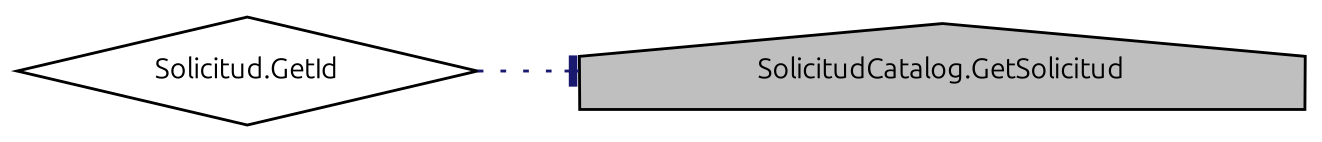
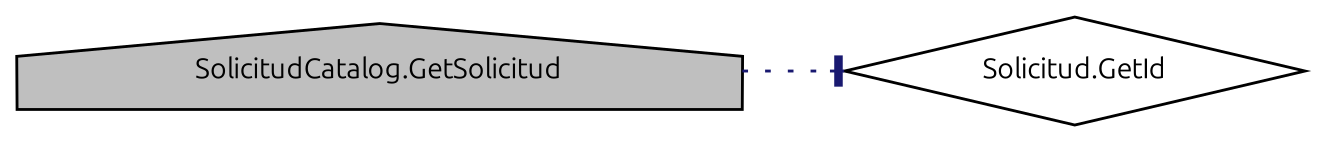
edge "Solicitud.GetId" -> "SolicitudCatalog.GetSolicitud": reversed
